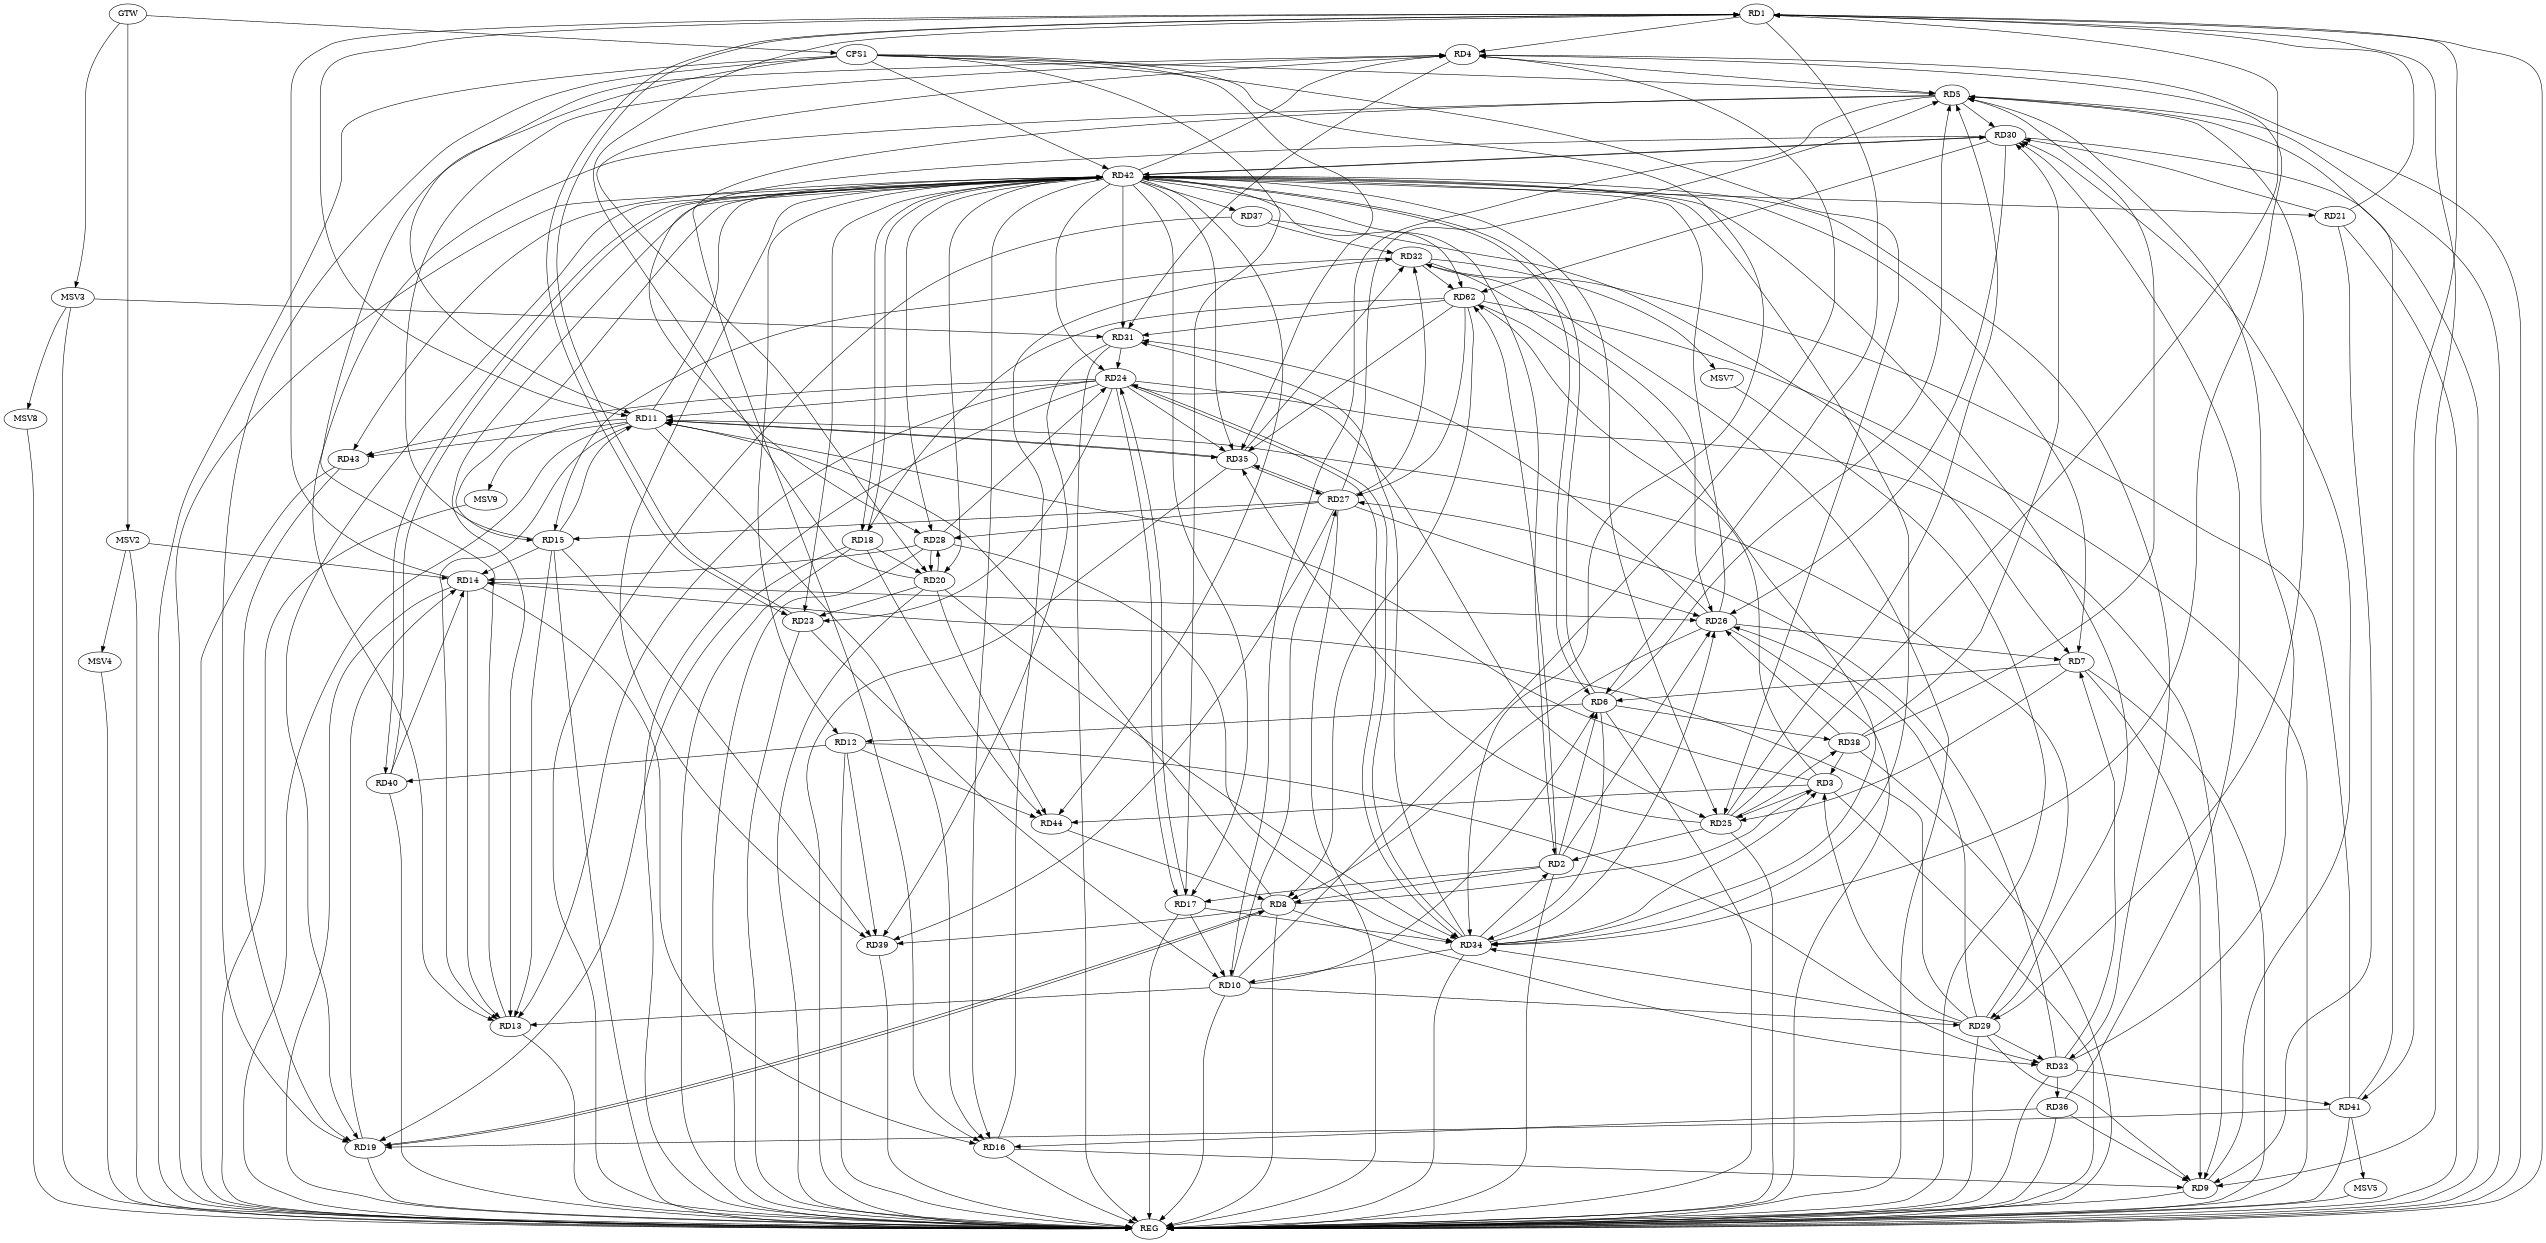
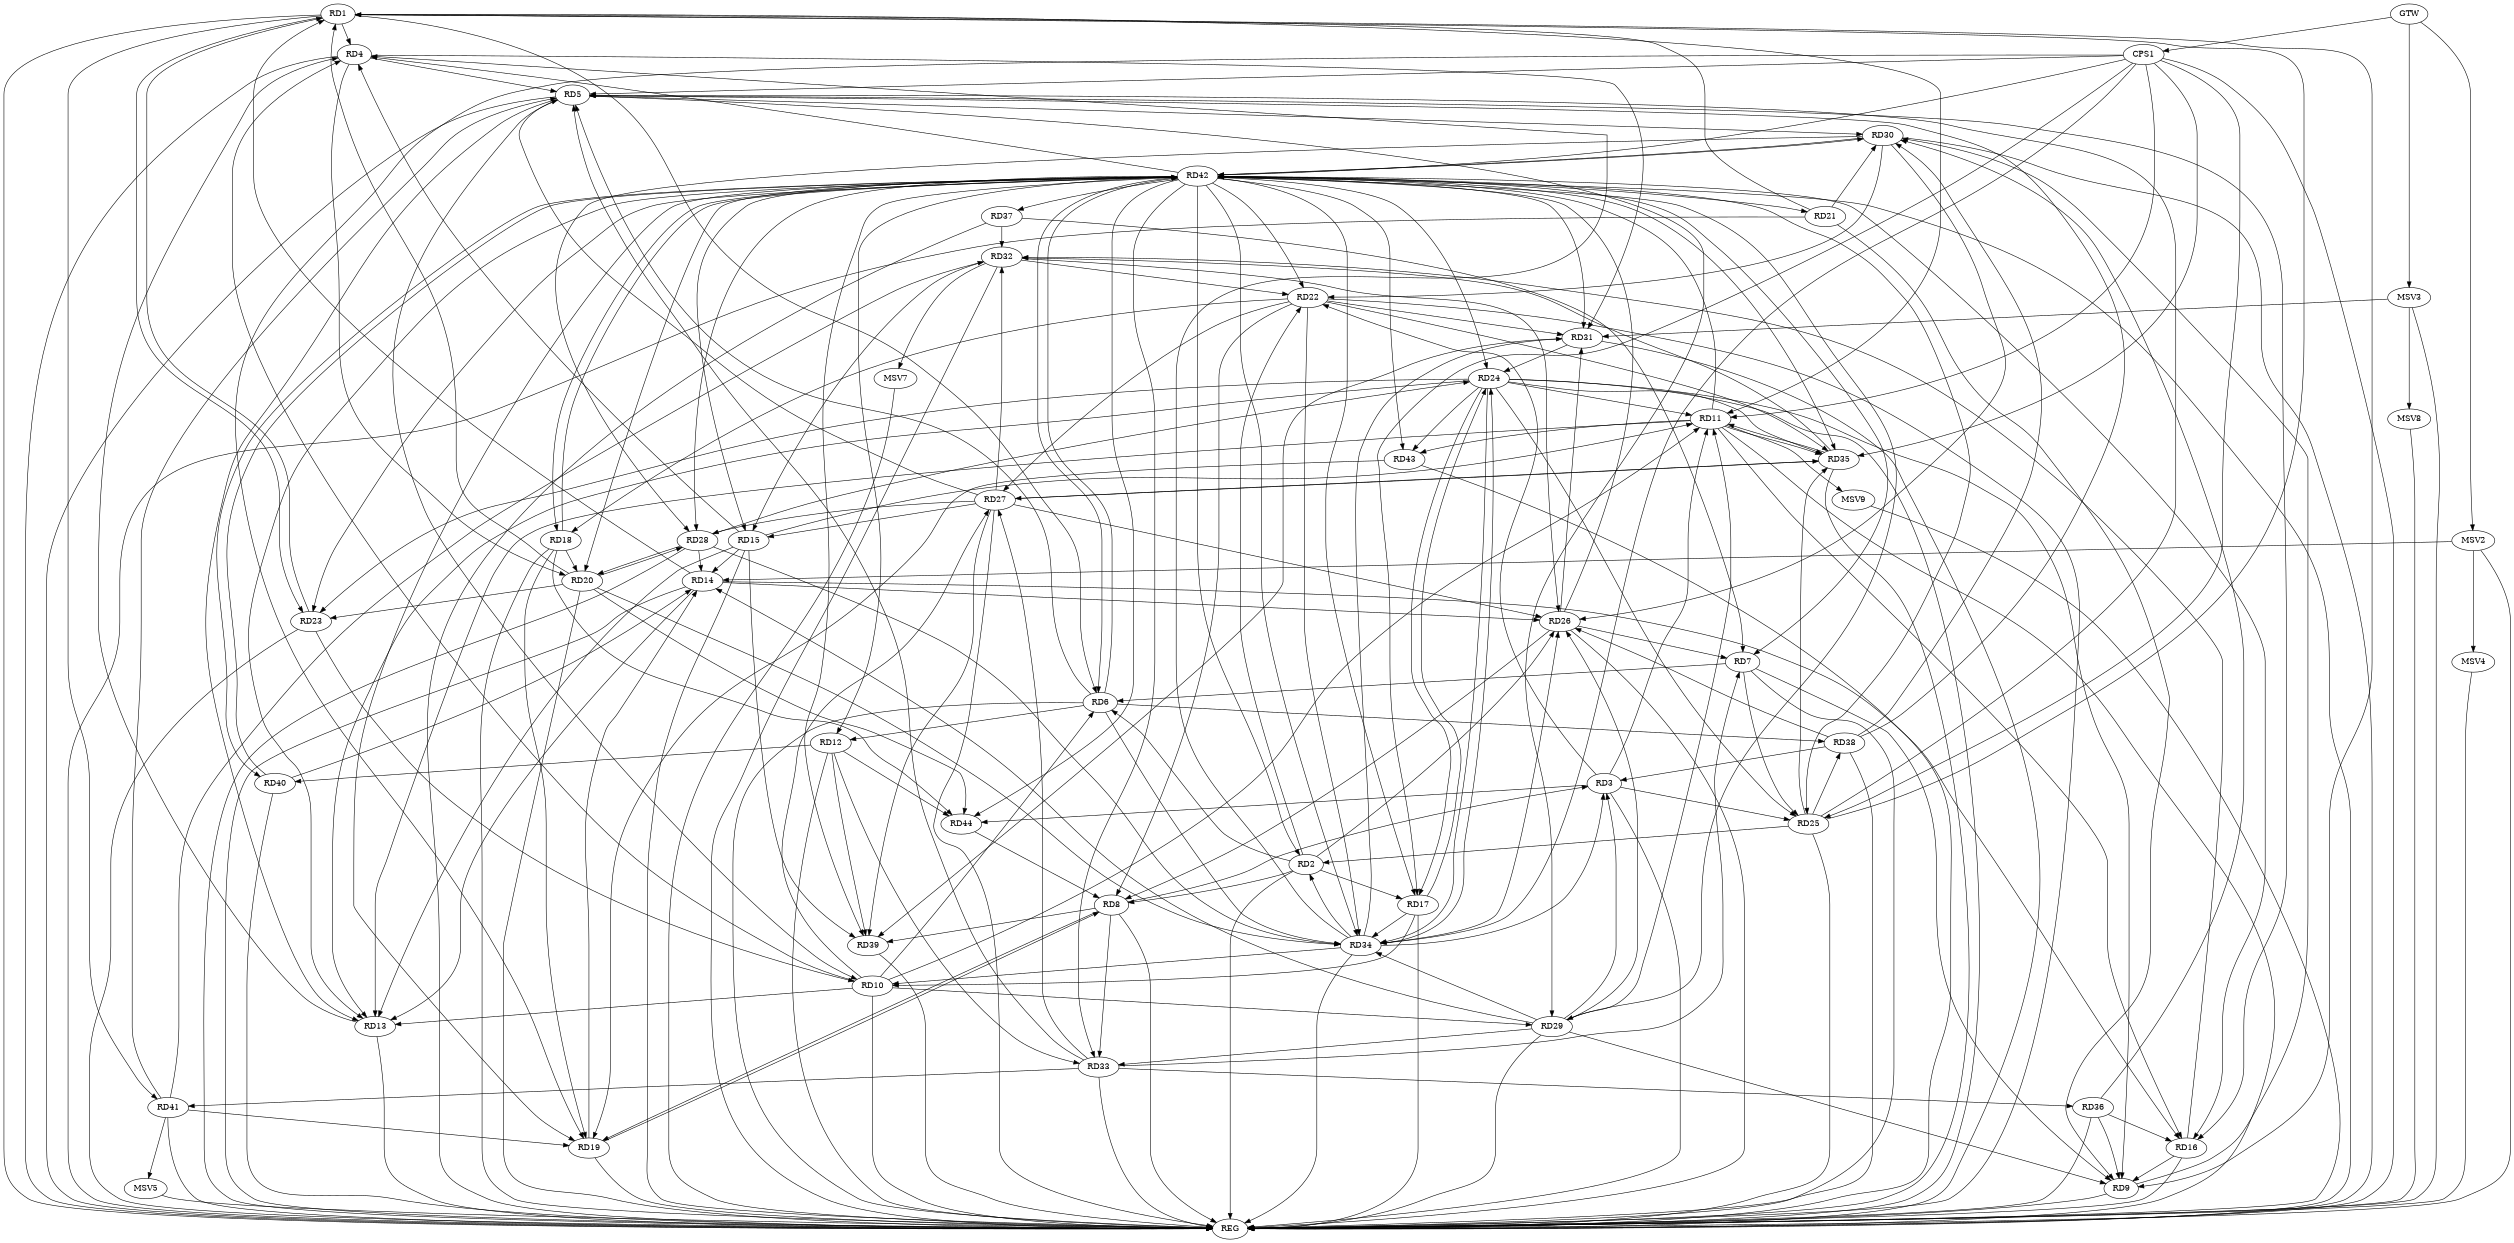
node "RD62": label "RD62" -> "RD22"
edge "RD8" -> "RD11": now "RD10" -> "RD11"
